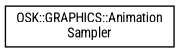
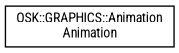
node "OSK::GRAPHICS::Animation Sampler": label "OSK::GRAPHICS::Animation Sampler" -> "OSK::GRAPHICS::Animation Animation"
